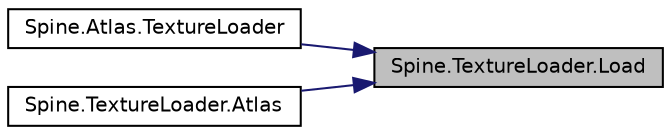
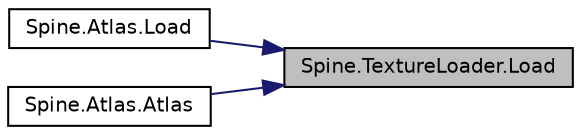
node "Spine.Atlas.TextureLoader": label "Spine.Atlas.TextureLoader" -> "Spine.Atlas.Load"
node "Spine.TextureLoader.Atlas": label "Spine.TextureLoader.Atlas" -> "Spine.Atlas.Atlas"
